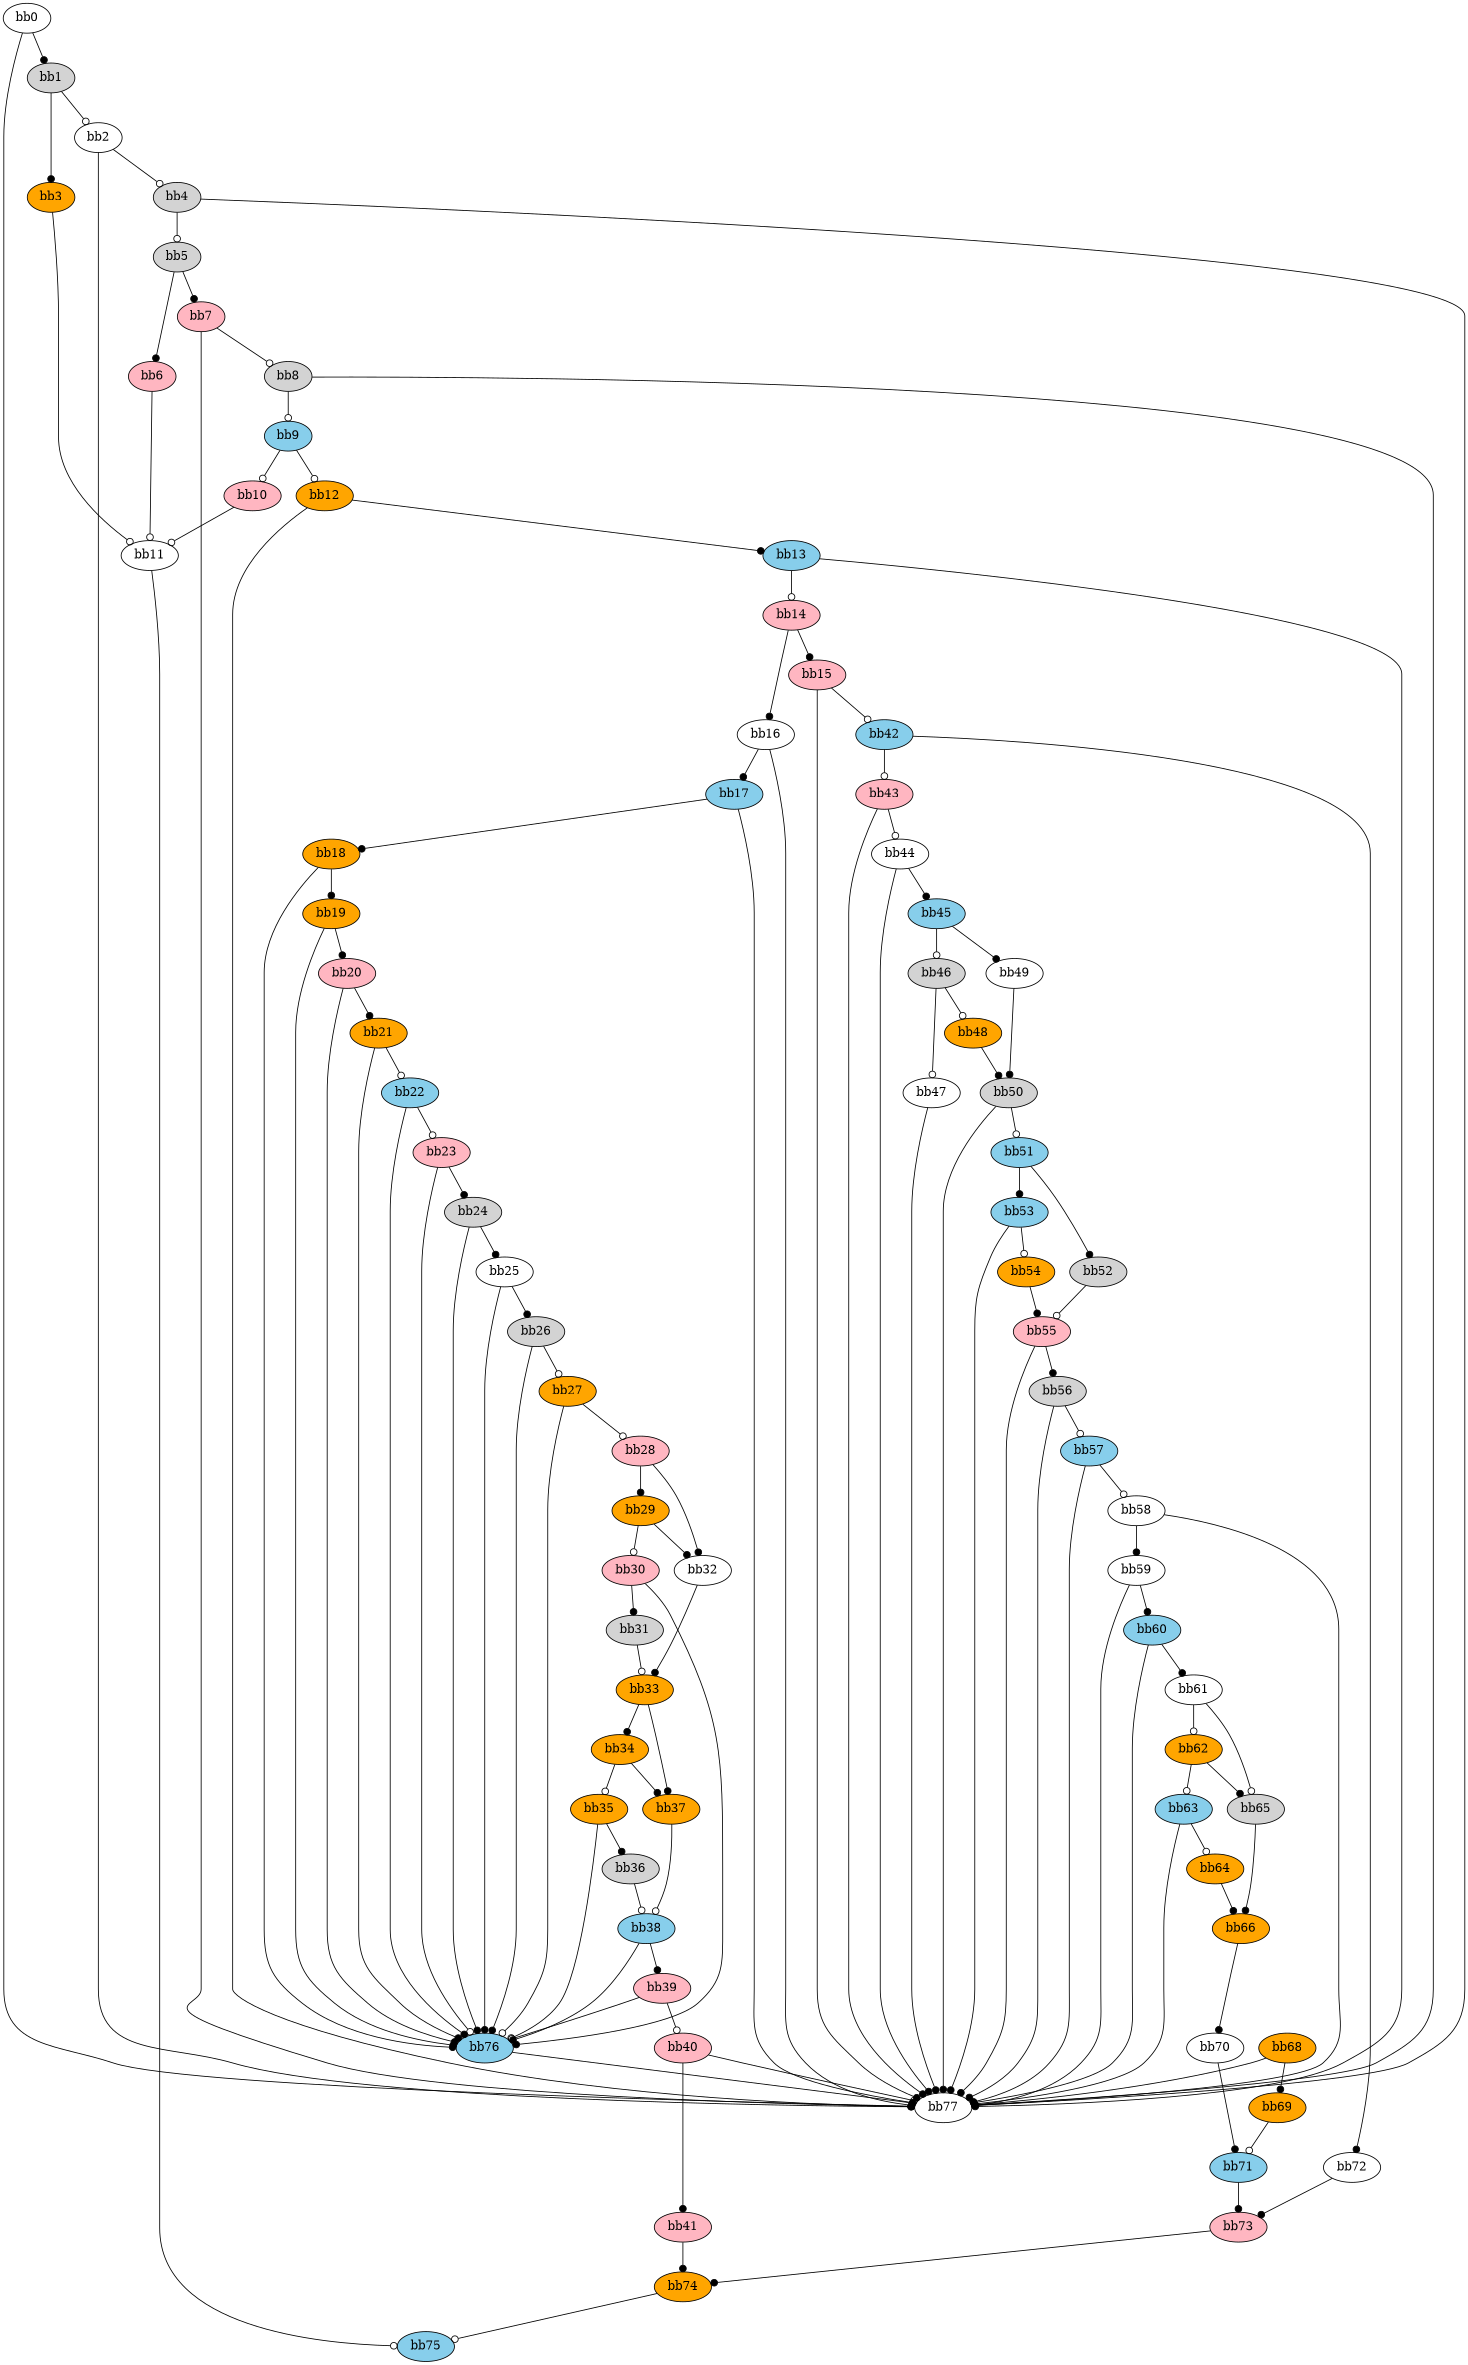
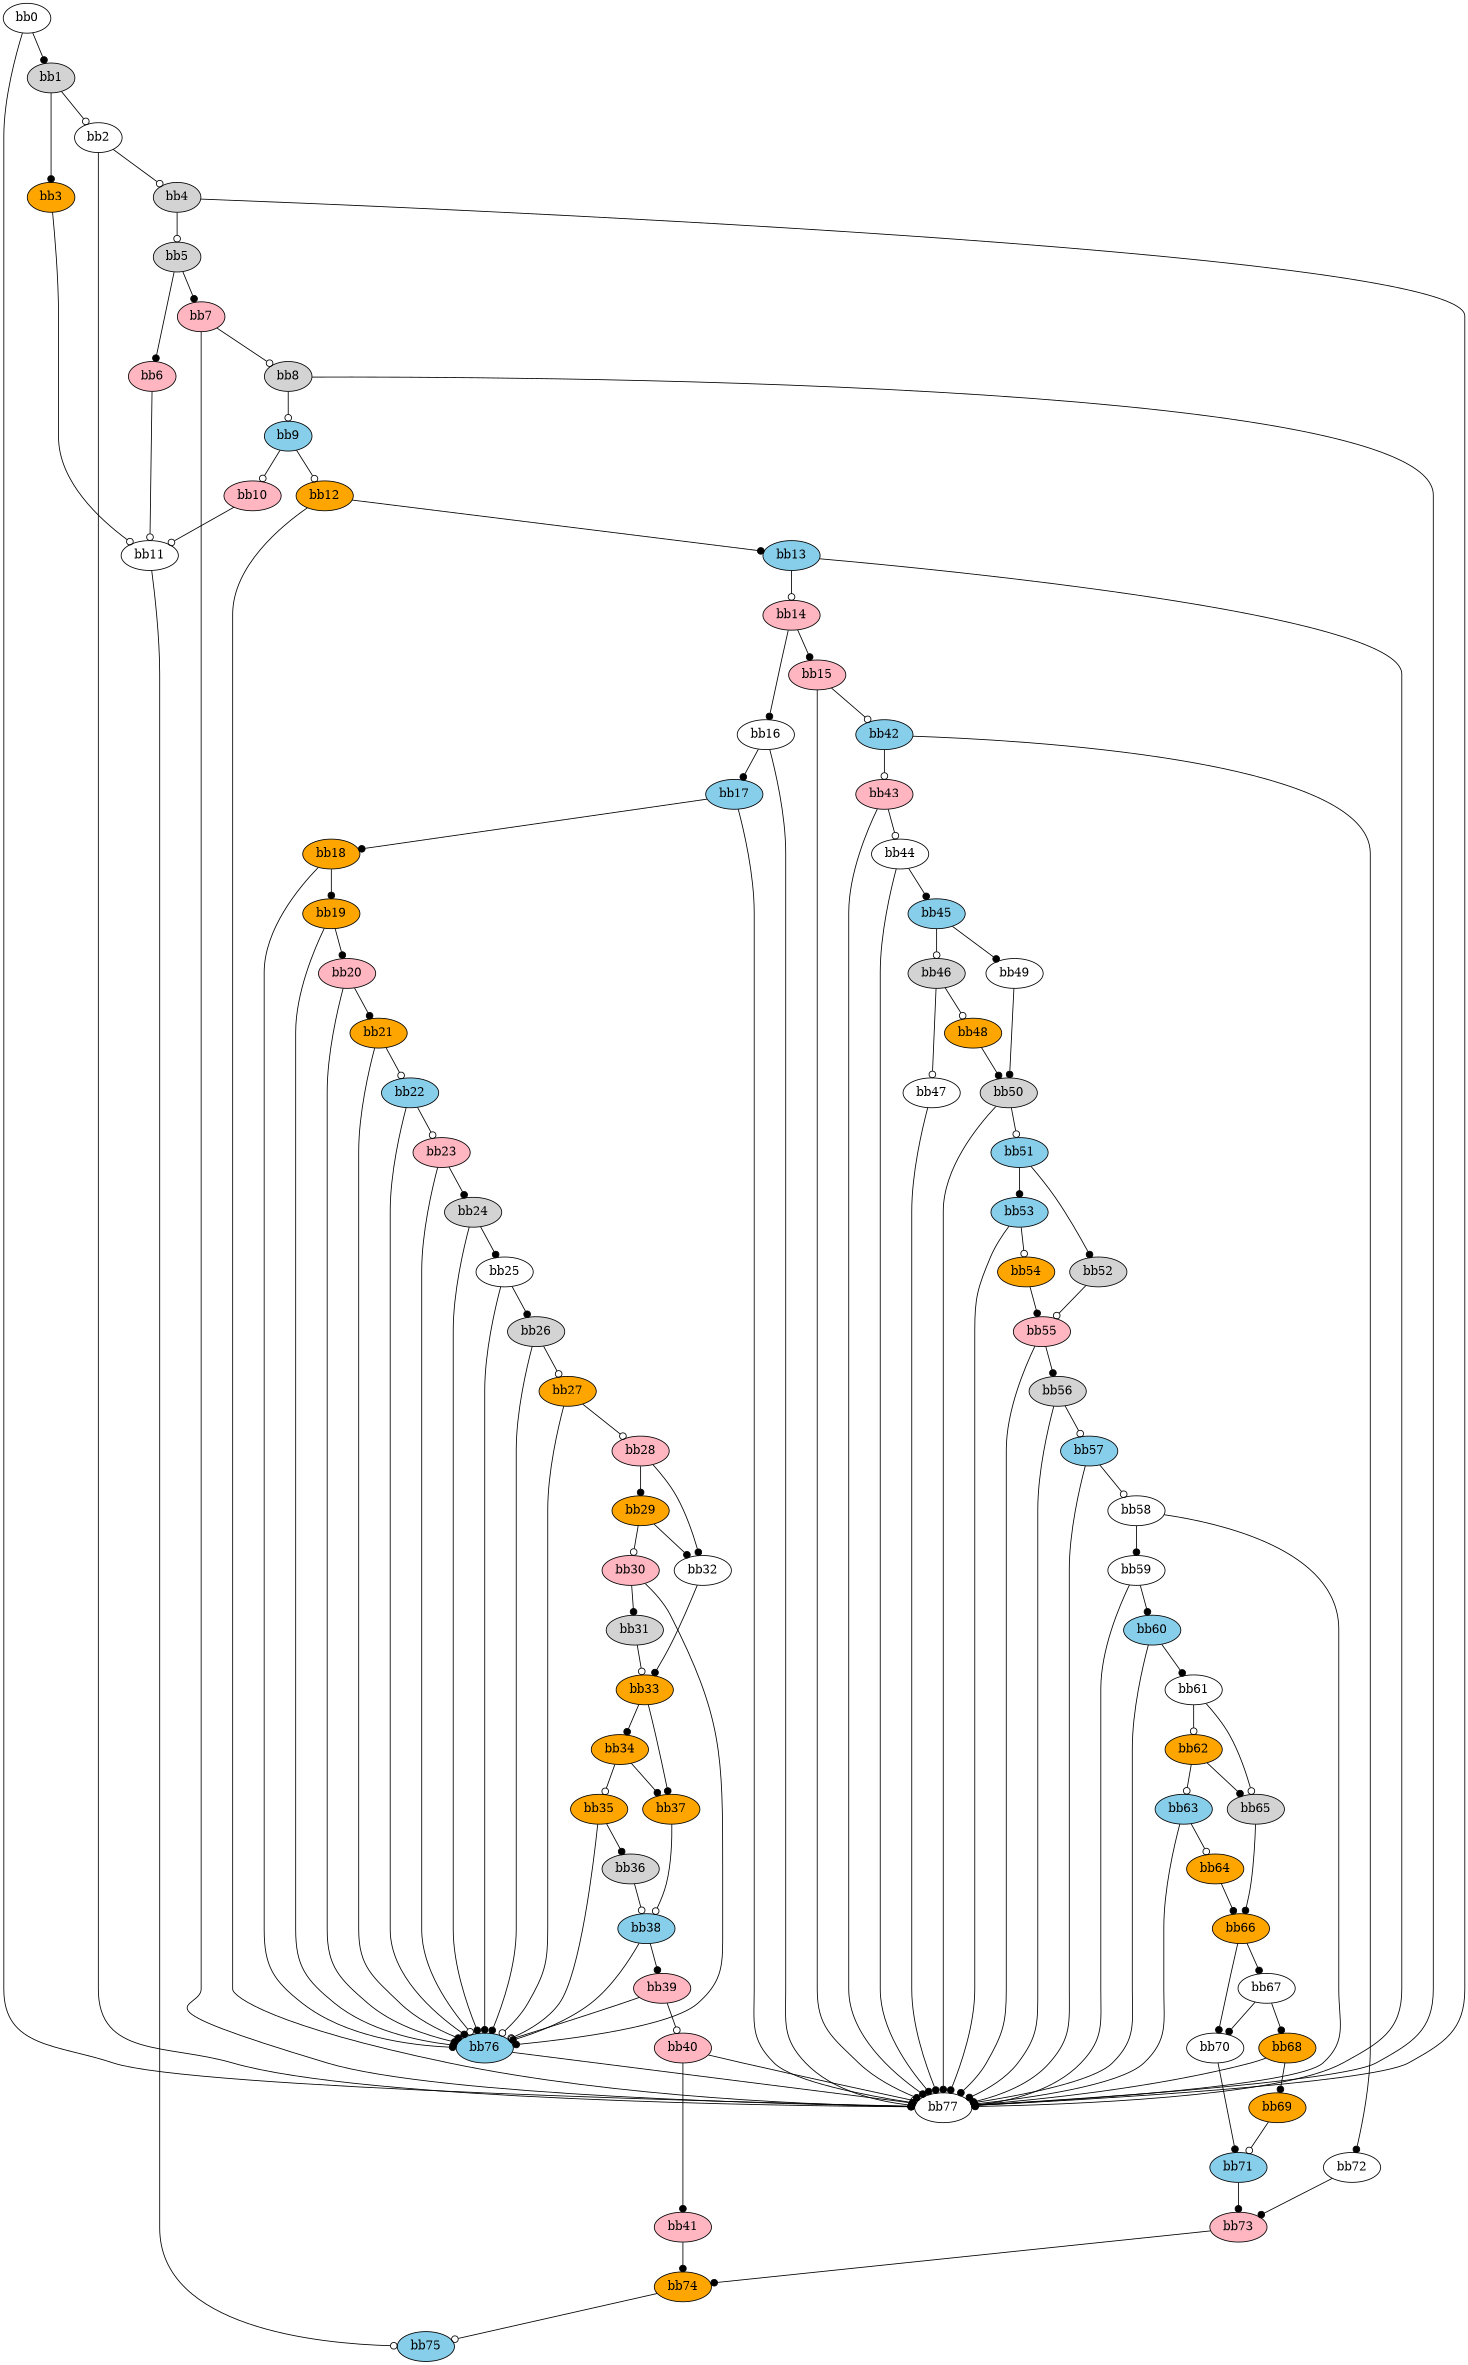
node "bb67": added
